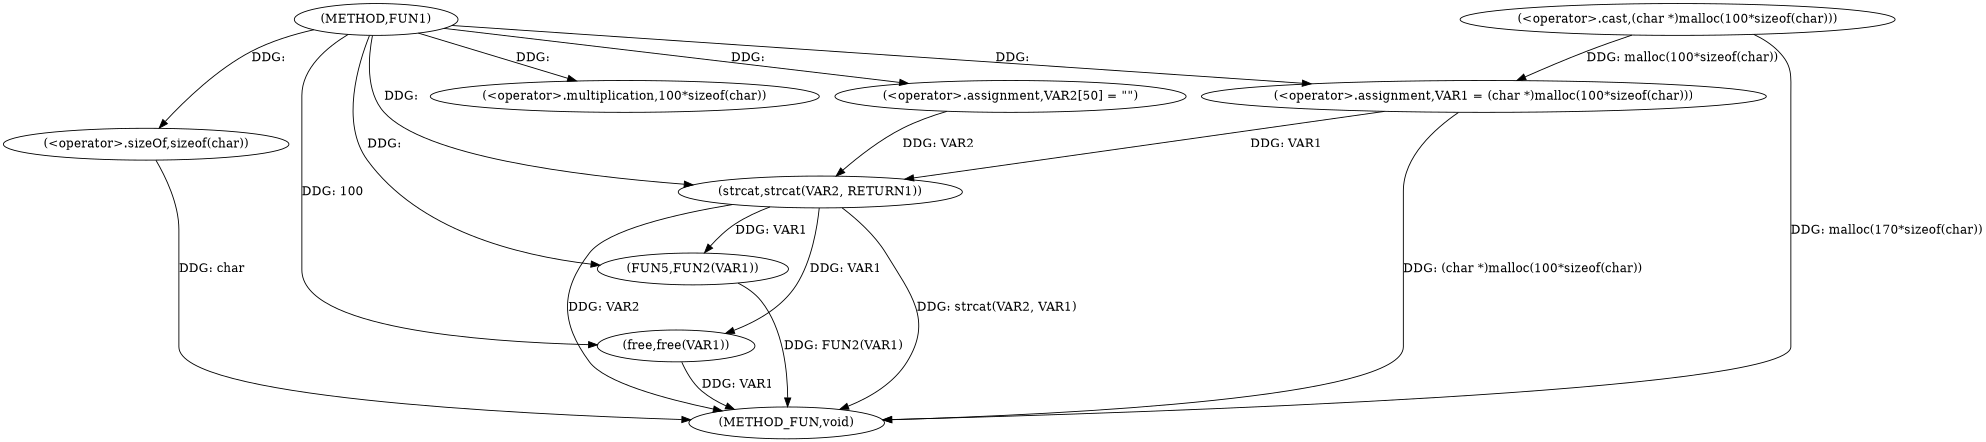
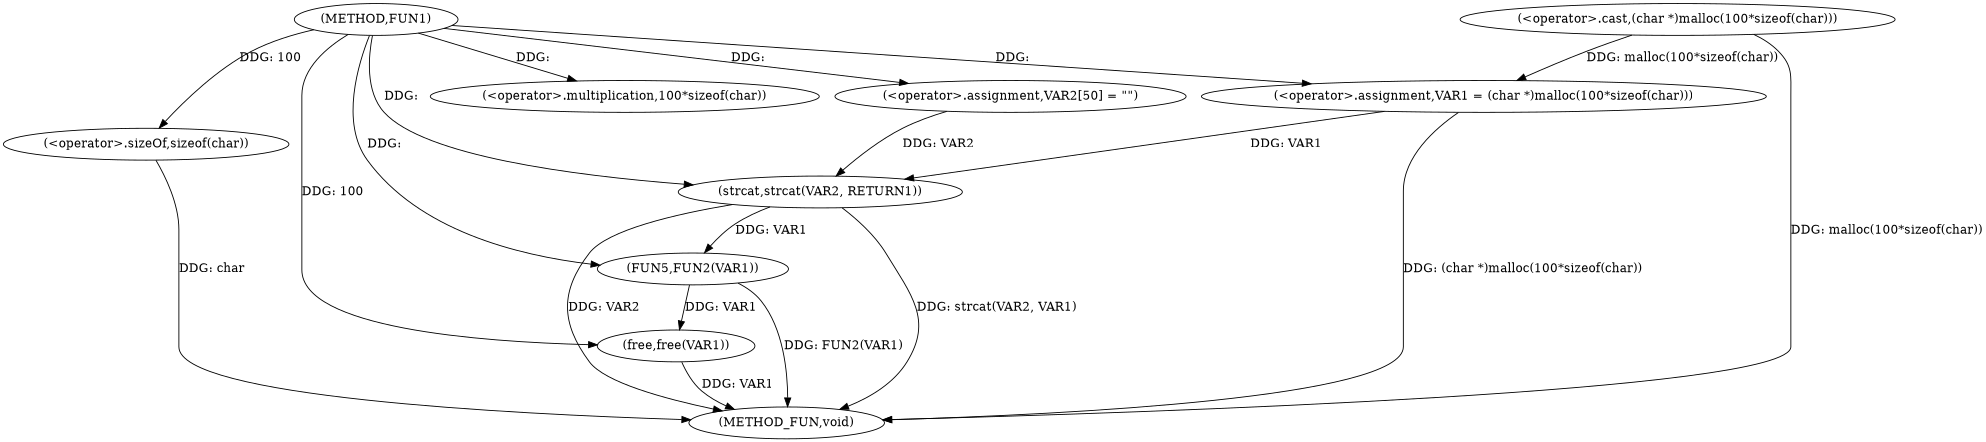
edge "(METHOD,FUN1)" -> "(<operator>.sizeOf,sizeof(char))": label "DDG: " -> "DDG: 100"
edge "(<operator>.cast,(char *)malloc(100*sizeof(char)))" -> "(METHOD_FUN,void)": label "DDG: malloc(170*sizeof(char))" -> "DDG: malloc(100*sizeof(char))"
edge "(strcat,strcat(VAR2, RETURN1))" -> "(free,free(VAR1))": now "(FUN5,FUN2(VAR1))" -> "(free,free(VAR1))"
